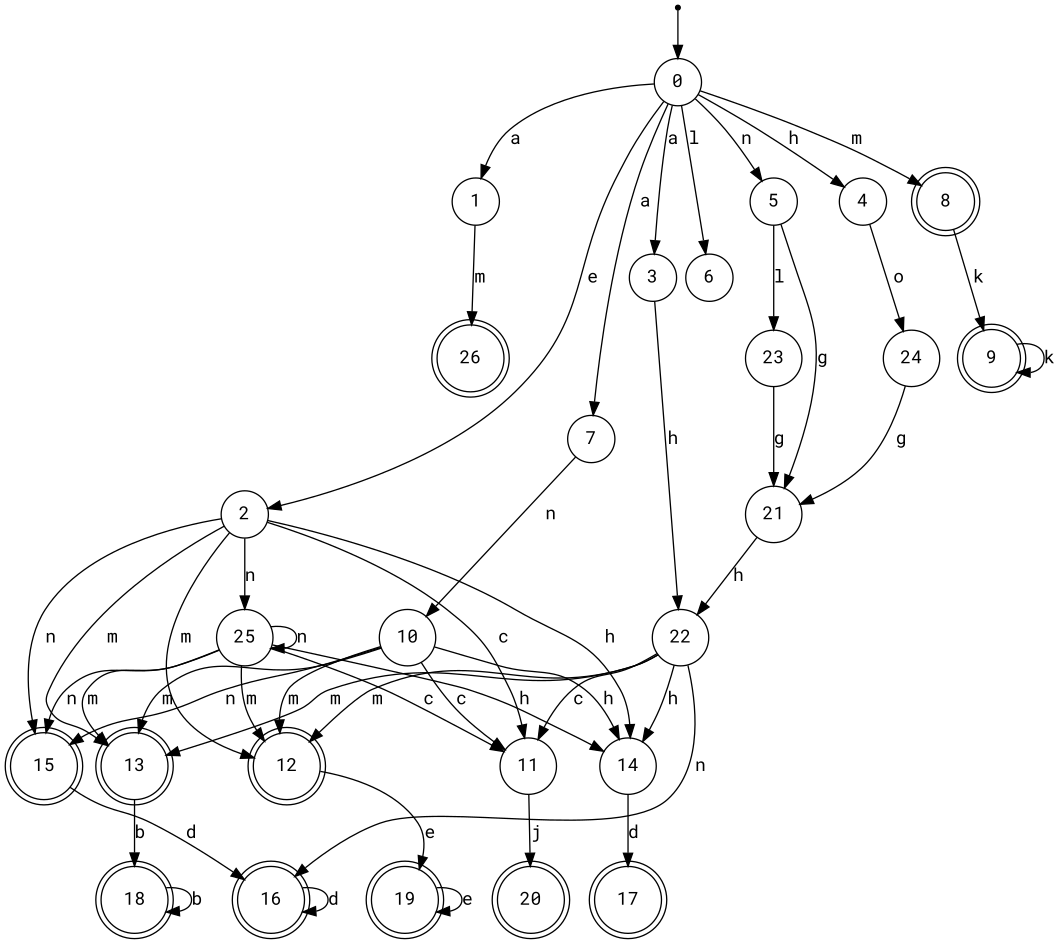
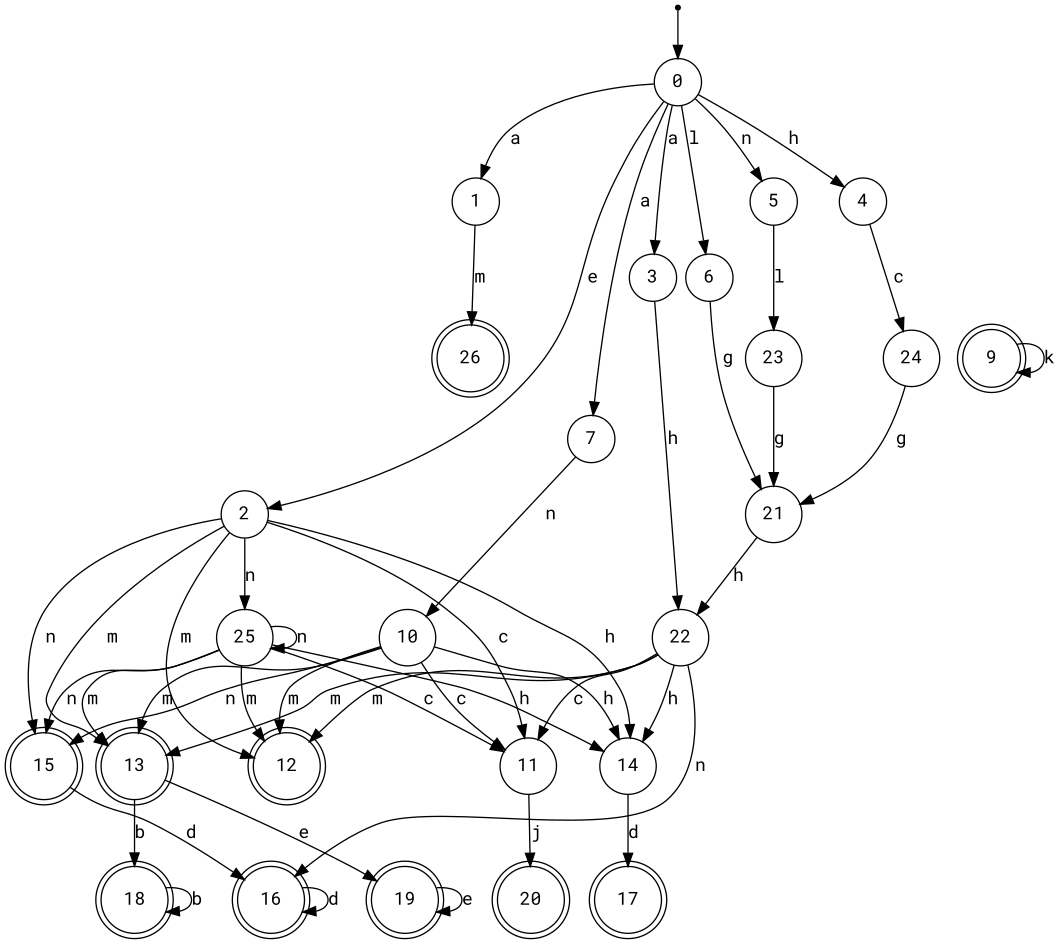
node "8": removed
edge "4" -> "24": label "o" -> "c"
edge "5" -> "21": now "6" -> "21"
edge "12" -> "19": now "13" -> "19"
